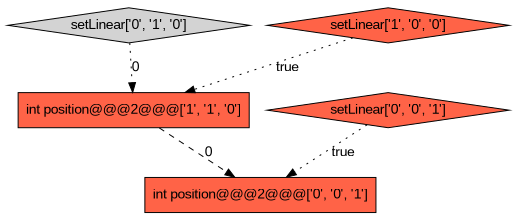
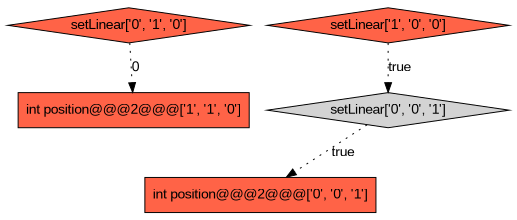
node "setLinear['0', '1', '0']": fillcolor lightgray -> tomato
edge "setLinear['1', '0', '0']" -> "int position@@@2@@@['1', '1', '0']": now "setLinear['1', '0', '0']" -> "setLinear['0', '0', '1']"
node "setLinear['0', '0', '1']": fillcolor tomato -> lightgray
edge "int position@@@2@@@['1', '1', '0']" -> "int position@@@2@@@['0', '0', '1']": removed, label "0"
